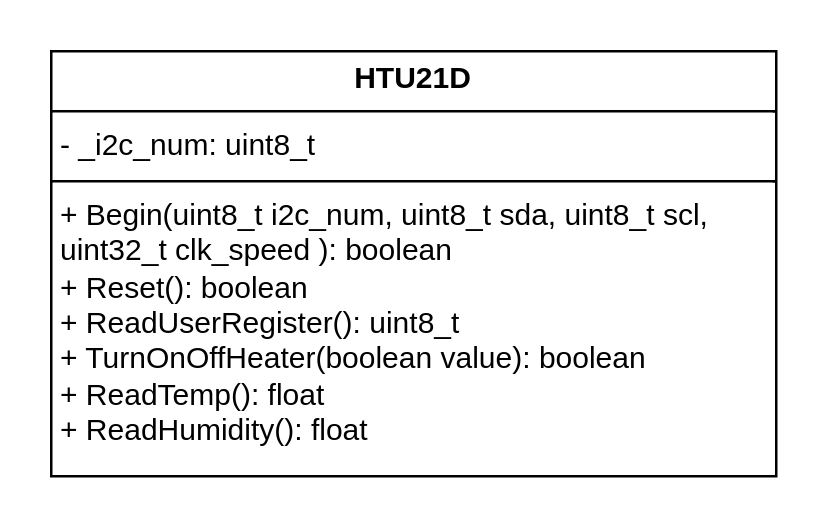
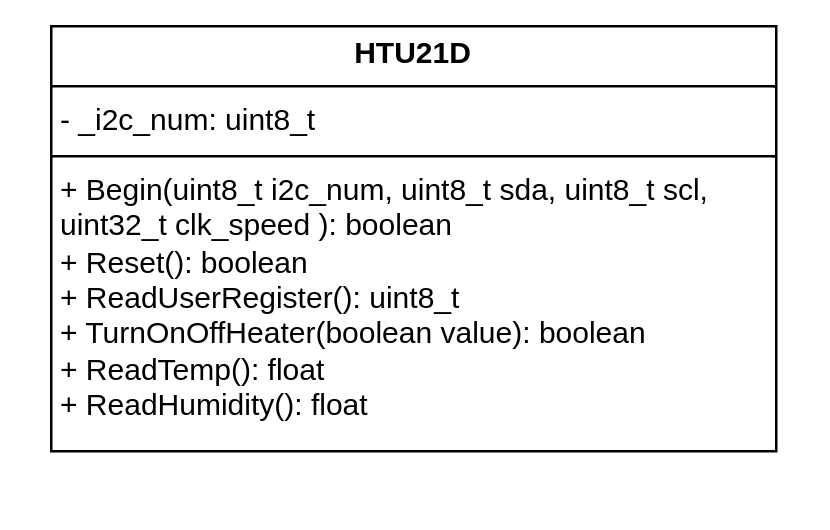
node "HTU21D - _i2c_num: uint8_t + Begin(uint8_t i2c_num, uint8_t sda, uint8_t scl, uint32_t clk_speed ): boolean + Reset(): boolean + ReadUserRegister(): uint8_t + TurnOnOffHeater(boolean value): boolean + ReadTemp(): float + ReadHumidity(): float": moved (414, 264) -> (414, 239)
